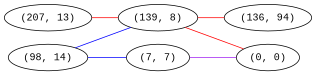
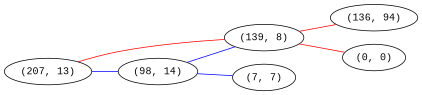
edge "(7, 7)" -- "(0, 0)": removed
edge "(207, 13)" -- "(98, 14)": added
